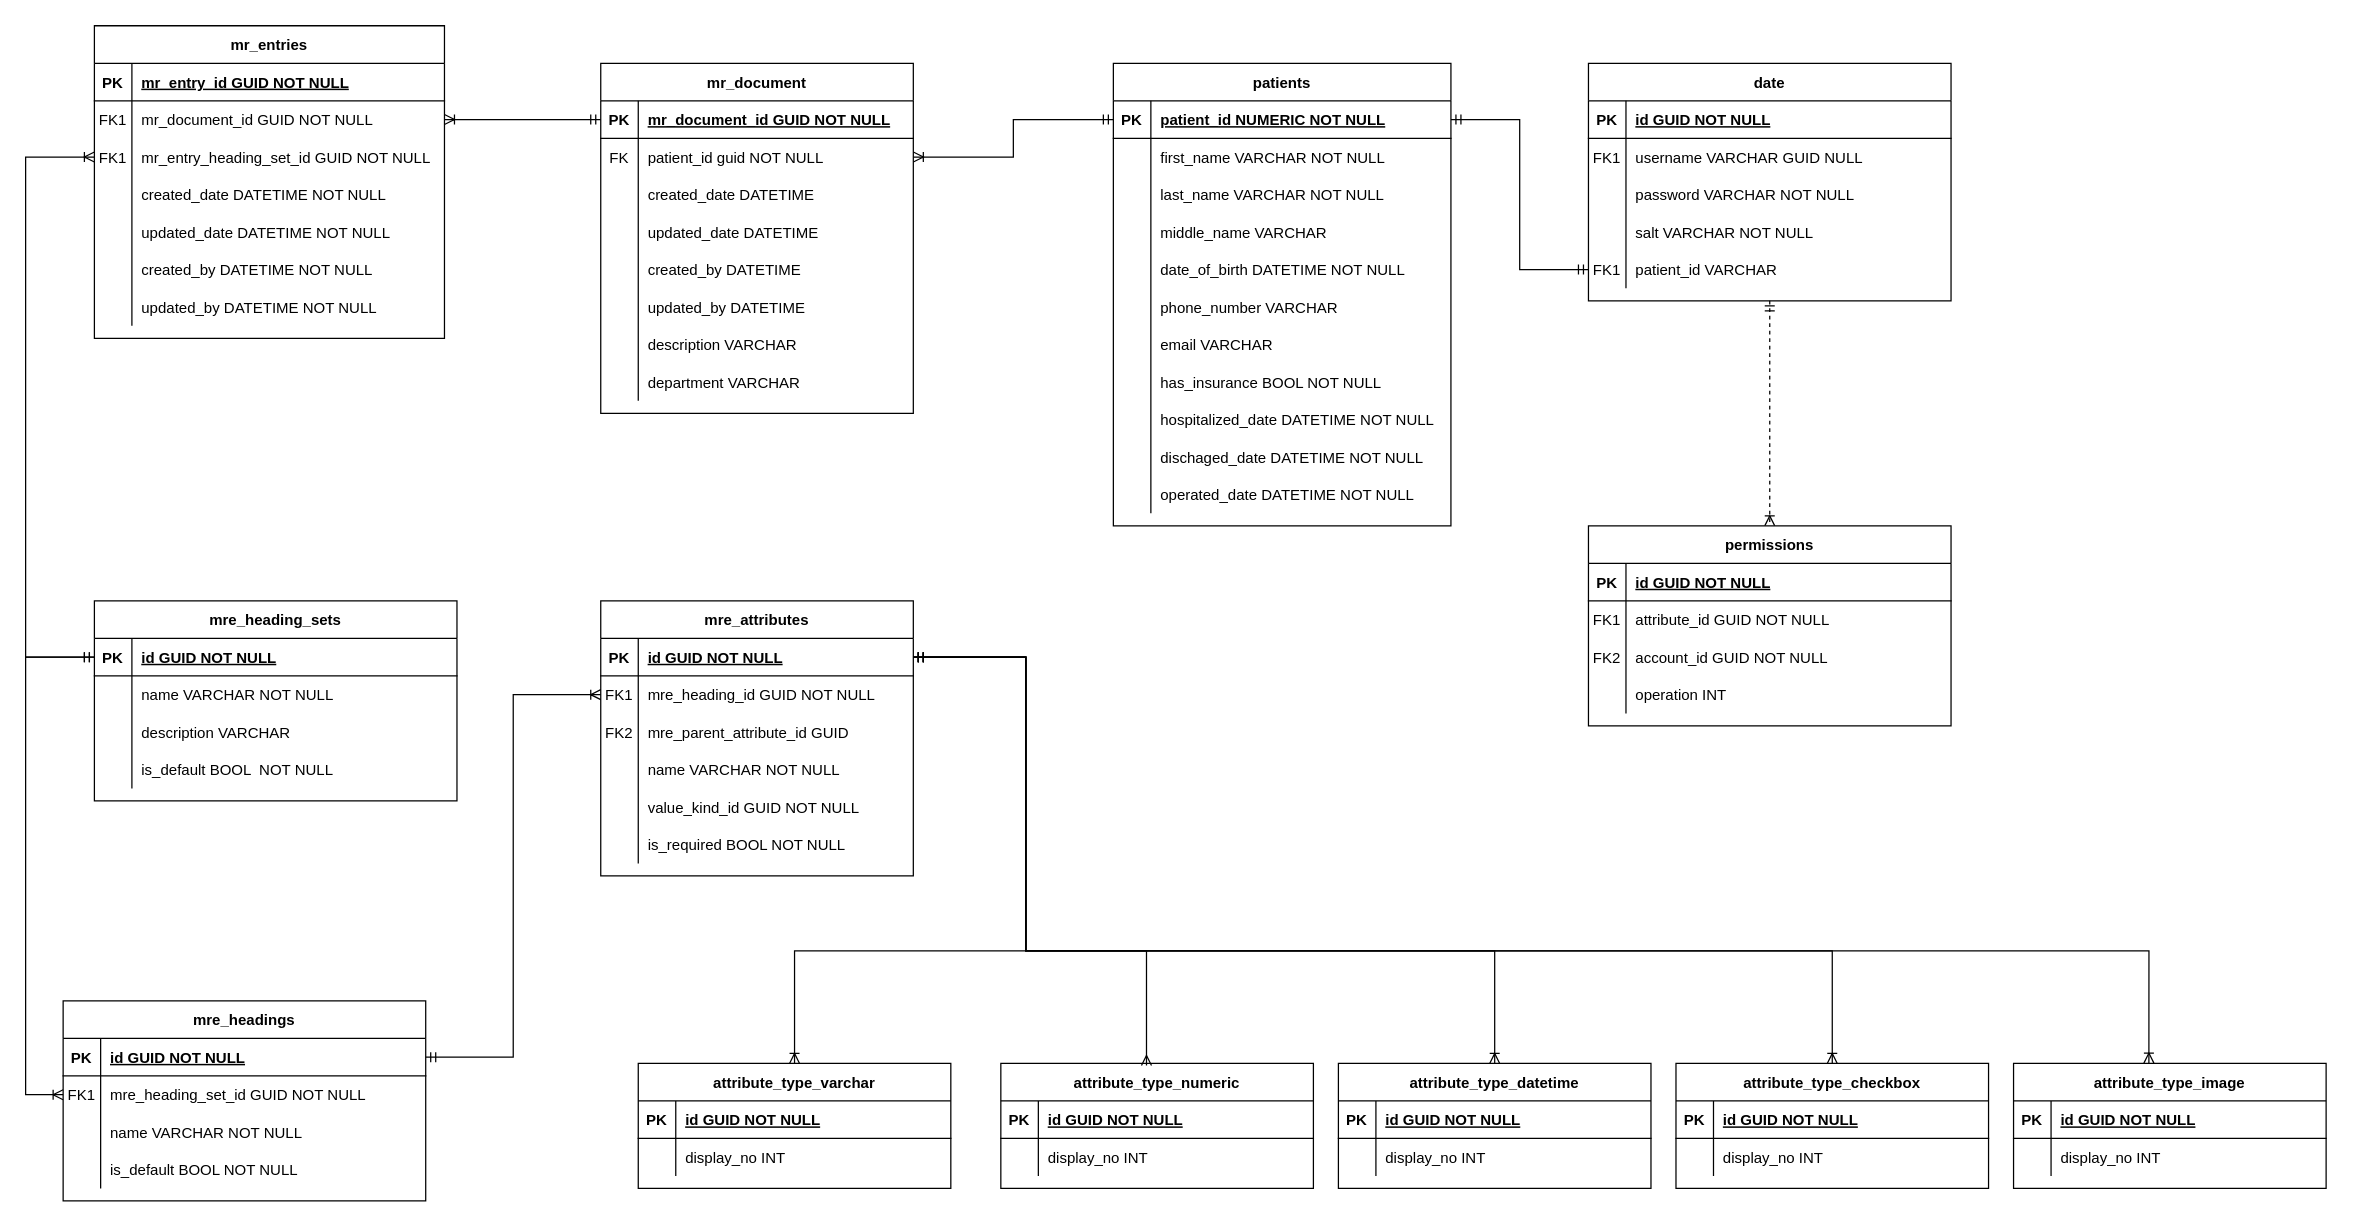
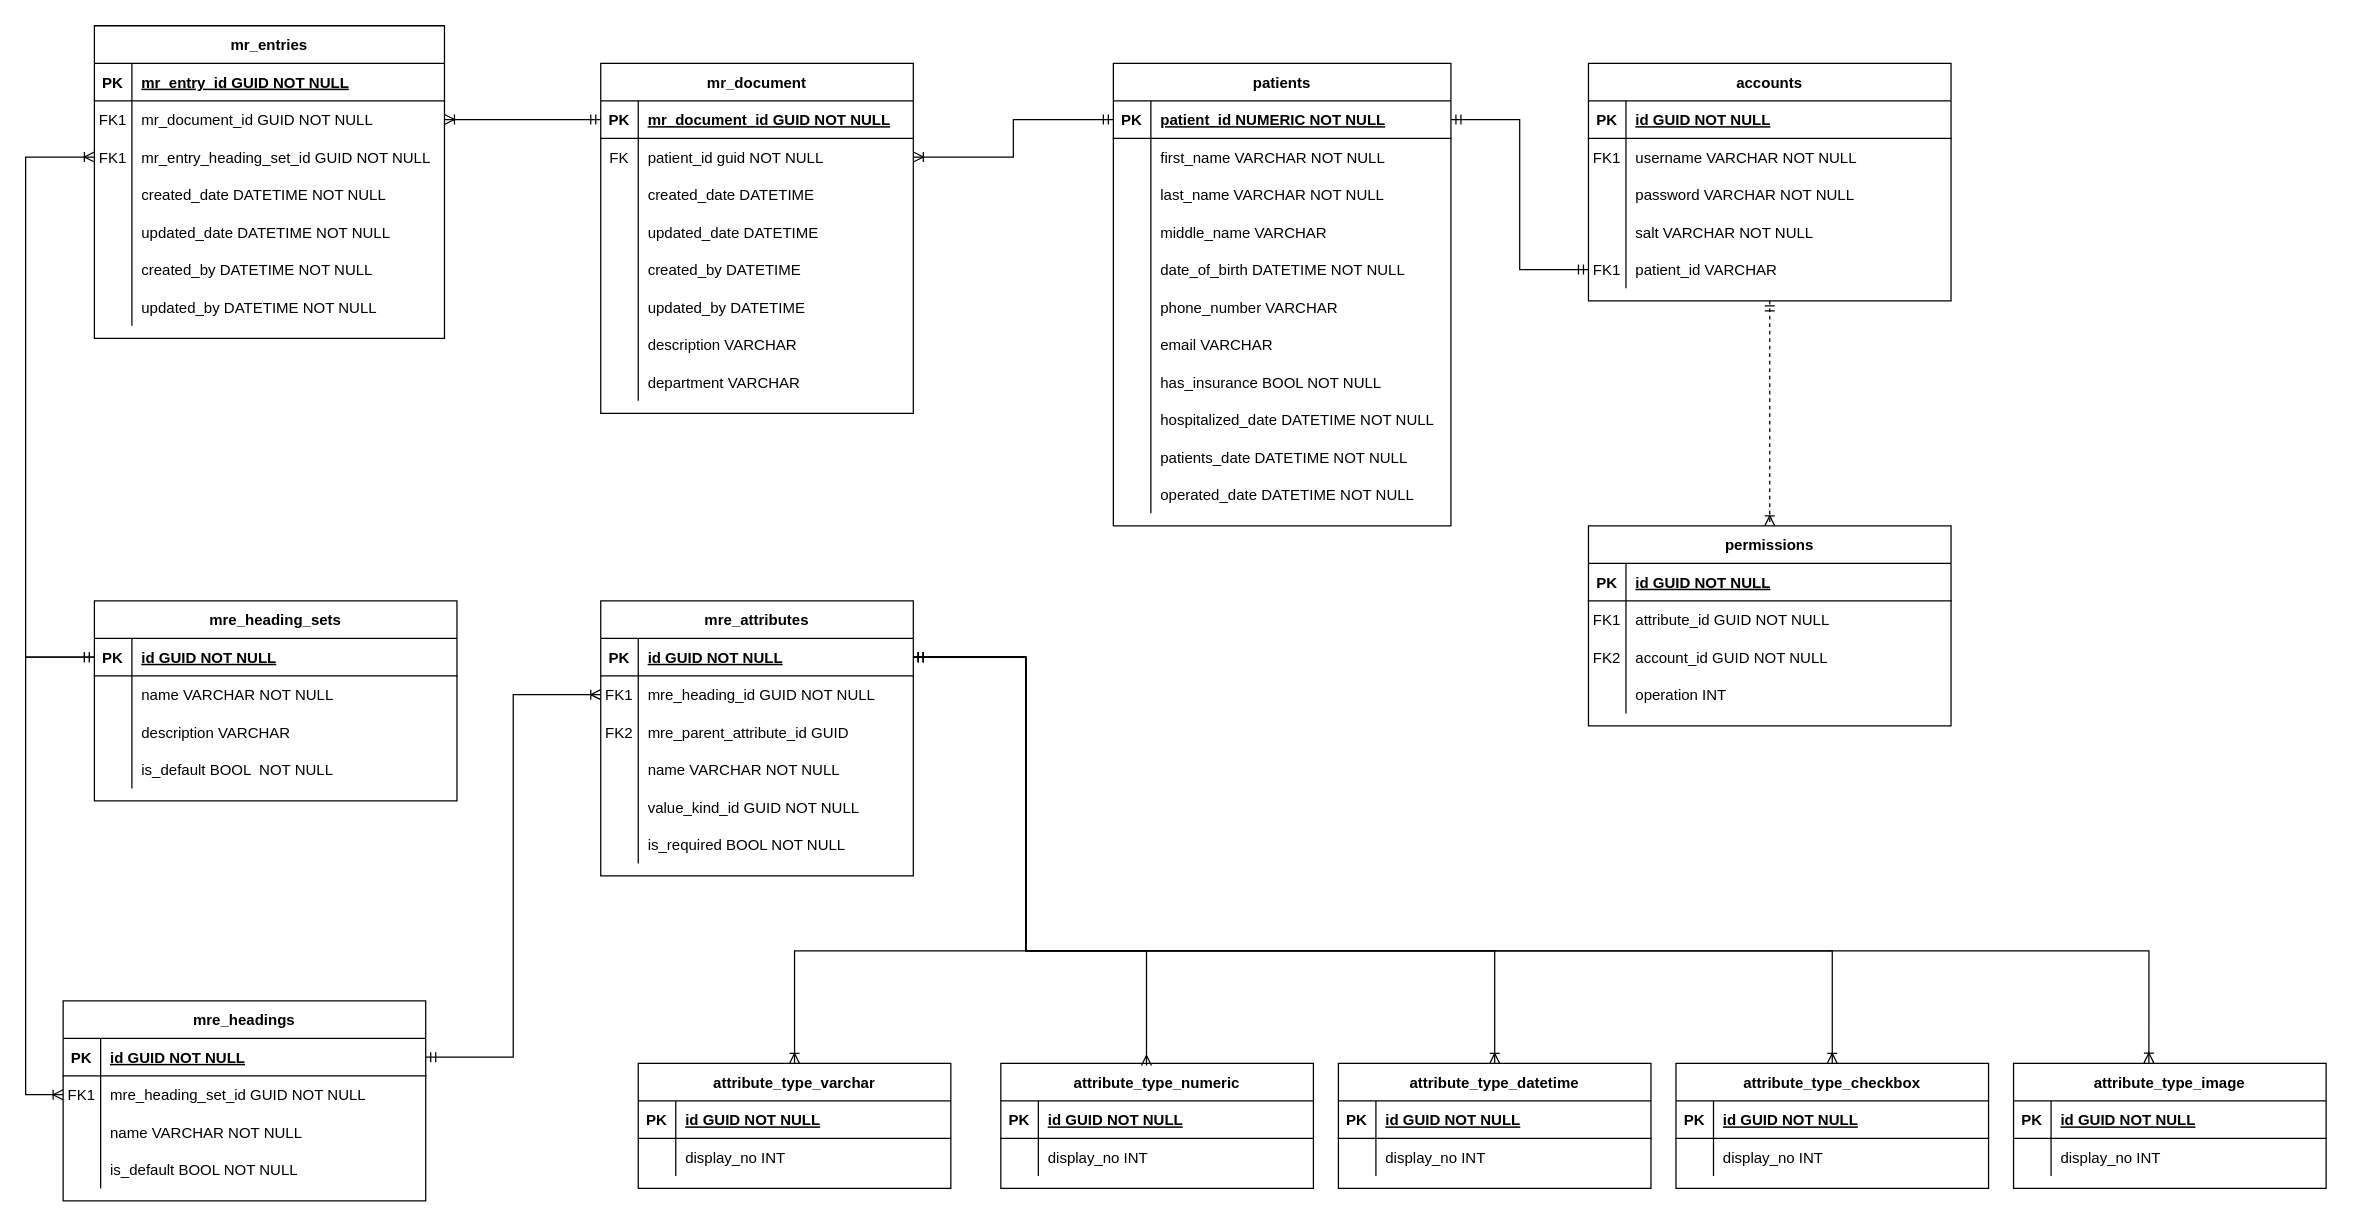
node "date": label "date" -> "accounts"
node "username VARCHAR GUID NULL": label "username VARCHAR GUID NULL" -> "username VARCHAR NOT NULL"
node "dischaged_date DATETIME NOT NULL": label "dischaged_date DATETIME NOT NULL" -> "patients_date DATETIME NOT NULL"
